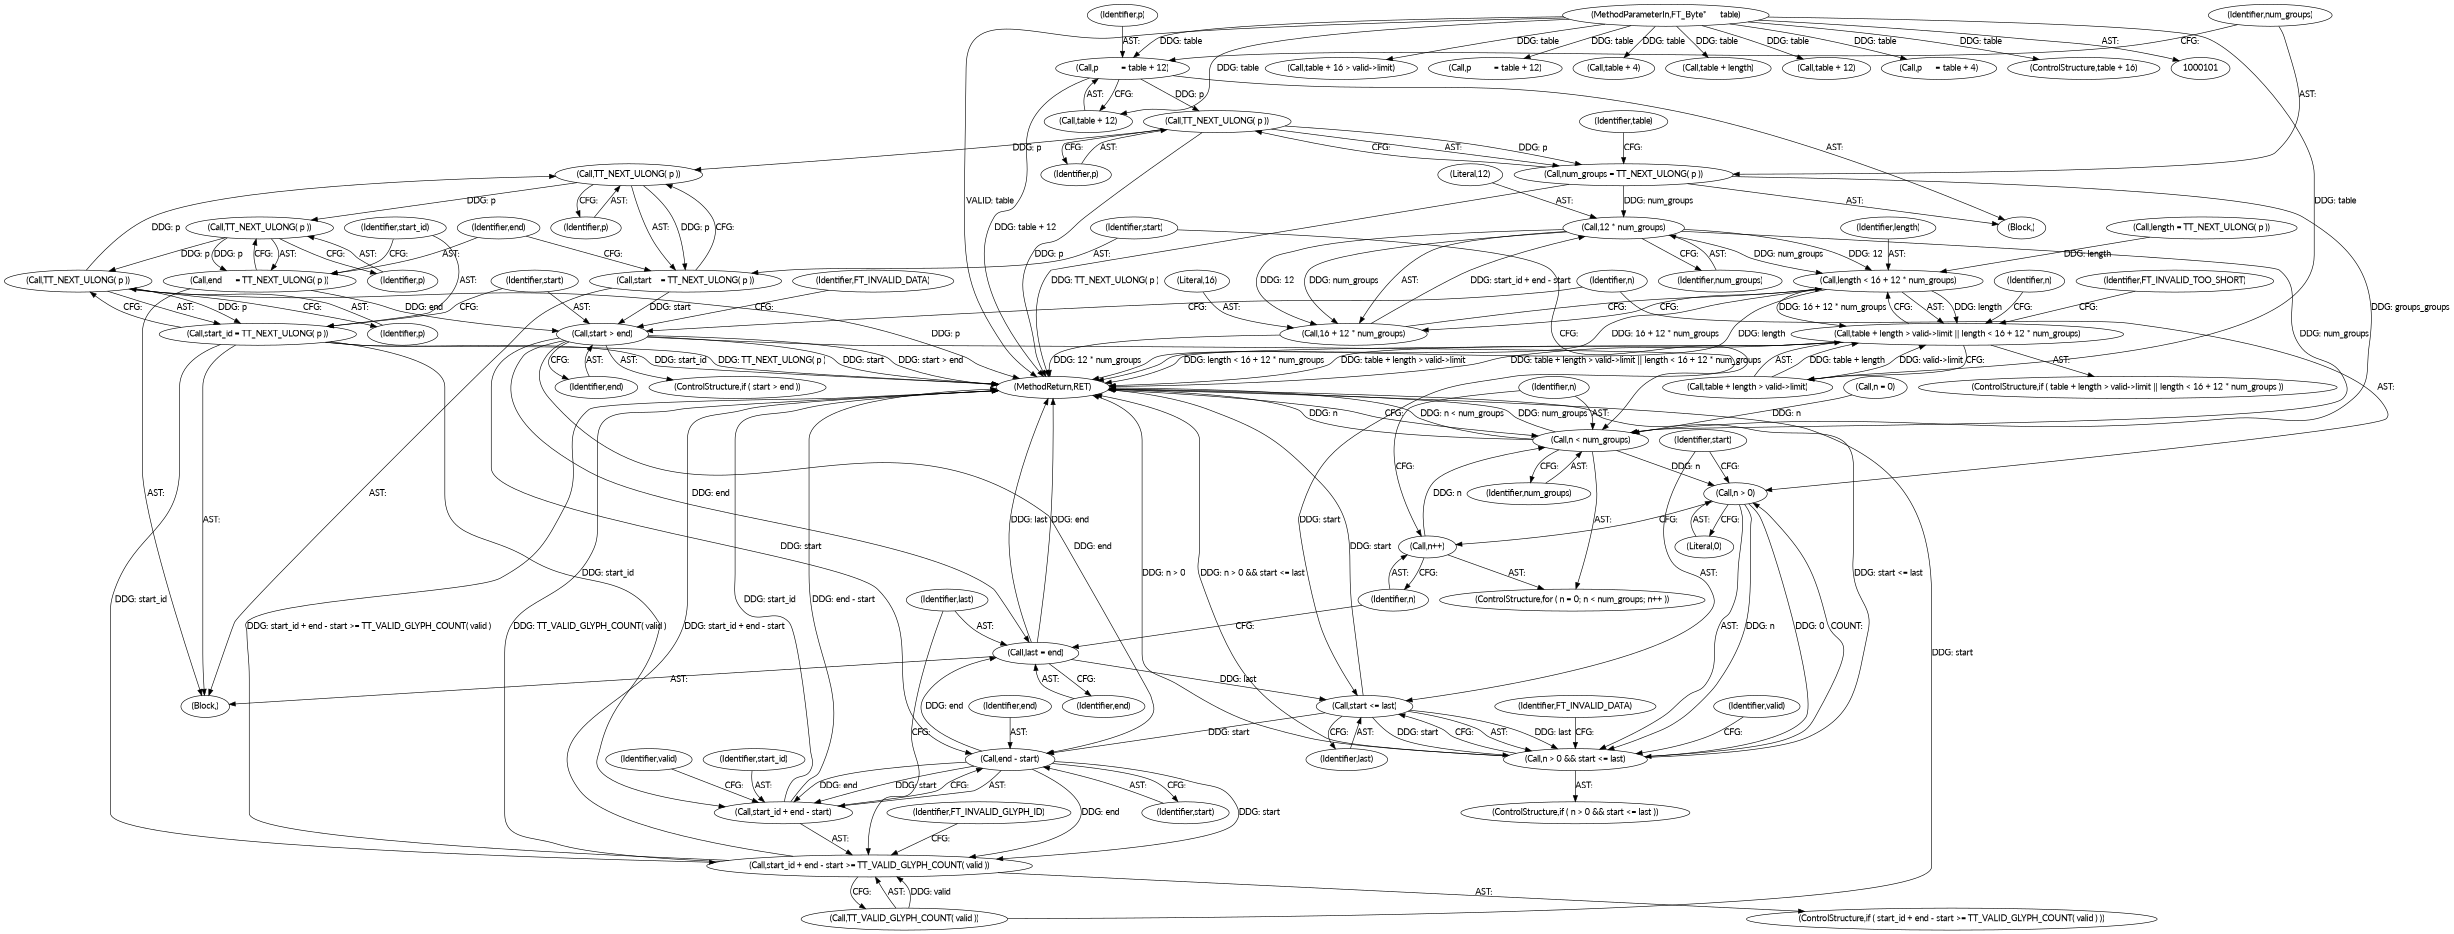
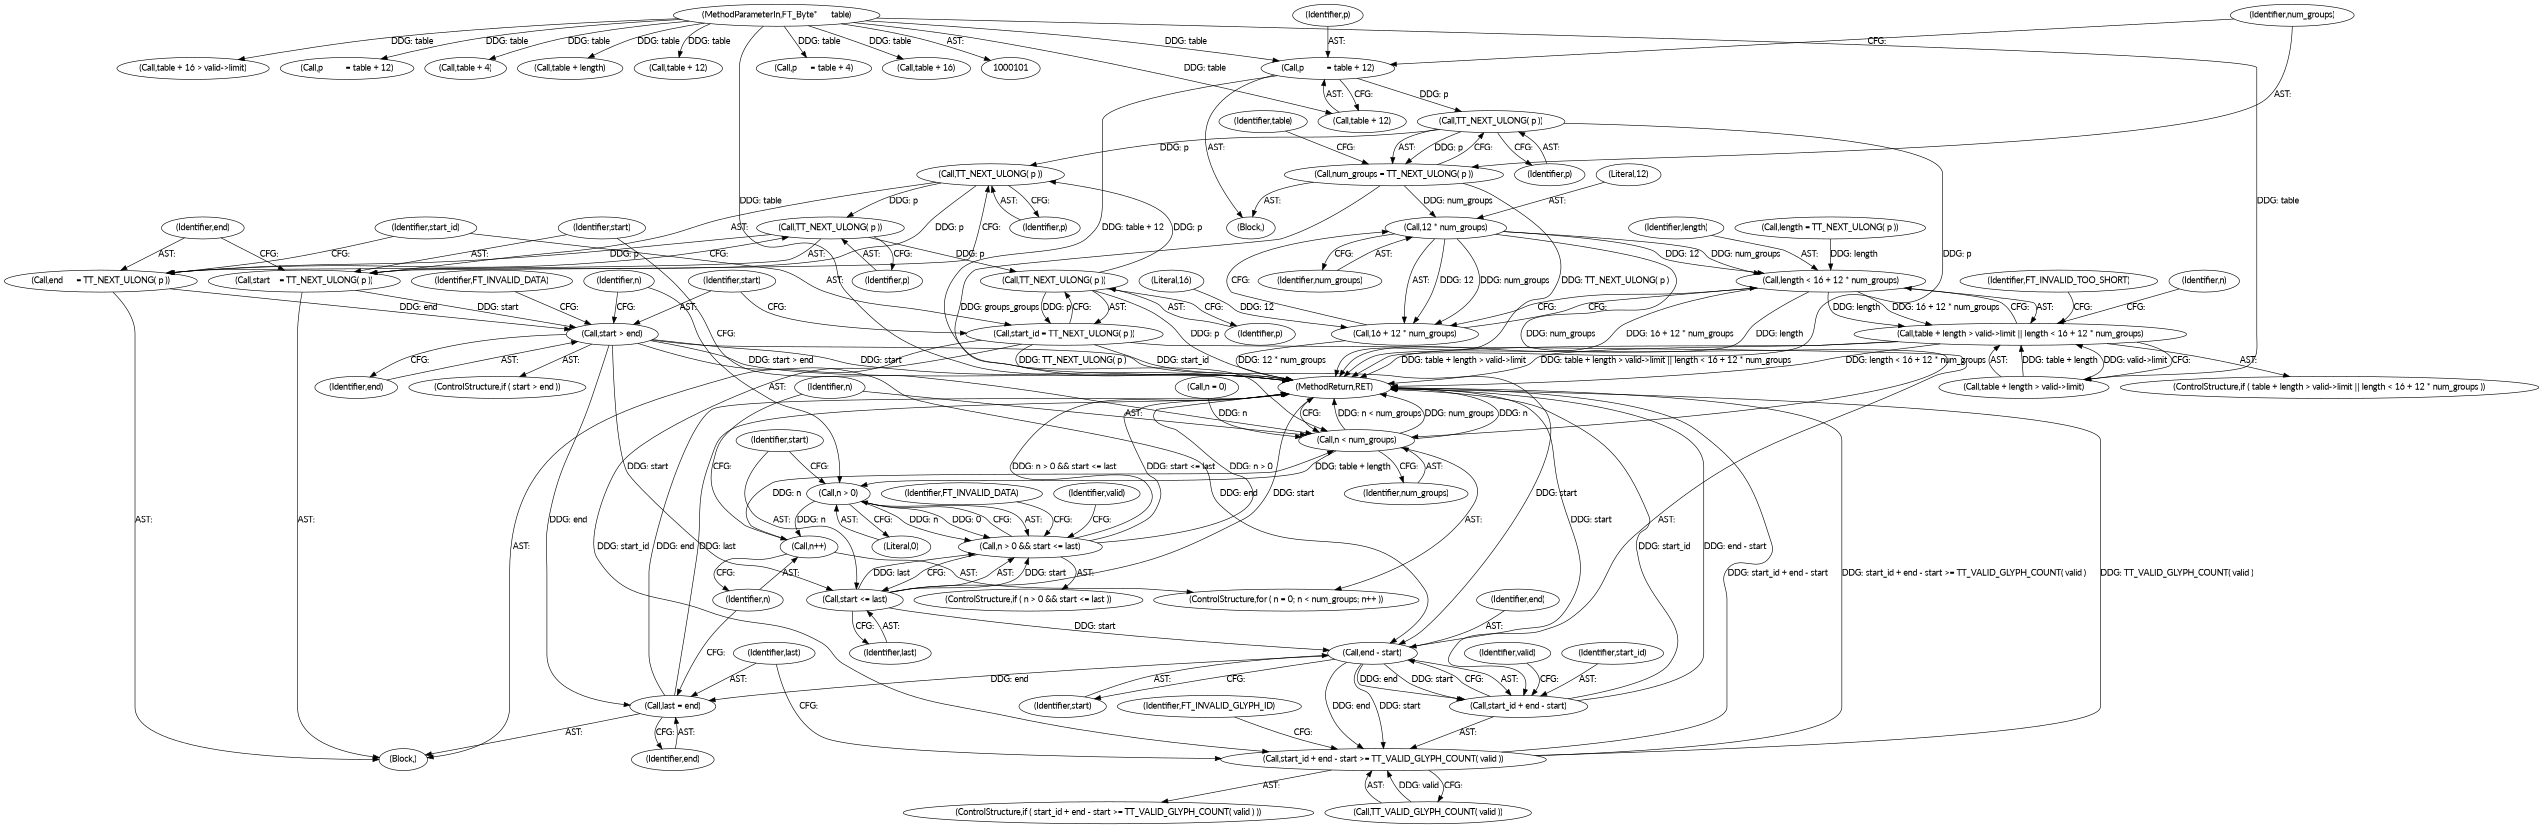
node "(ControlStructure,table + 16)": label "(ControlStructure,table + 16)" -> "(Call,table + 16)"
edge "(MethodParameterIn,FT_Byte*      table)" -> "(MethodReturn,RET)": label "VALID: table" -> "DDG: table"
edge "(Call,16 + 12 * num_groups)" -> "(Call,12 * num_groups)": label "DDG: start_id + end - start" -> "CFG: "
edge "(Literal,16)" -> "(Call,16 + 12 * num_groups)": label "AST: " -> "DDG: 12"
edge "(Call,n < num_groups)" -> "(Call,n > 0)": label "DDG: n" -> "DDG: table + length"
edge "(Call,n > 0)" -> "(Call,n++)": label "CFG: " -> "DDG: n"
edge "(Call,start_id = TT_NEXT_ULONG( p ))" -> "(Call,start_id + end - start)": label "DDG: start_id" -> "AST: "
edge "(Call,n > 0 && start <= last)" -> "(Call,n > 0)": label "COUNT: " -> "CFG: "
edge "(Call,last = end)" -> "(Call,start <= last)": removed, label "DDG: last"
edge "(Call,TT_VALID_GLYPH_COUNT( valid ))" -> "(MethodReturn,RET)": now "(Call,end - start)" -> "(MethodReturn,RET)"
